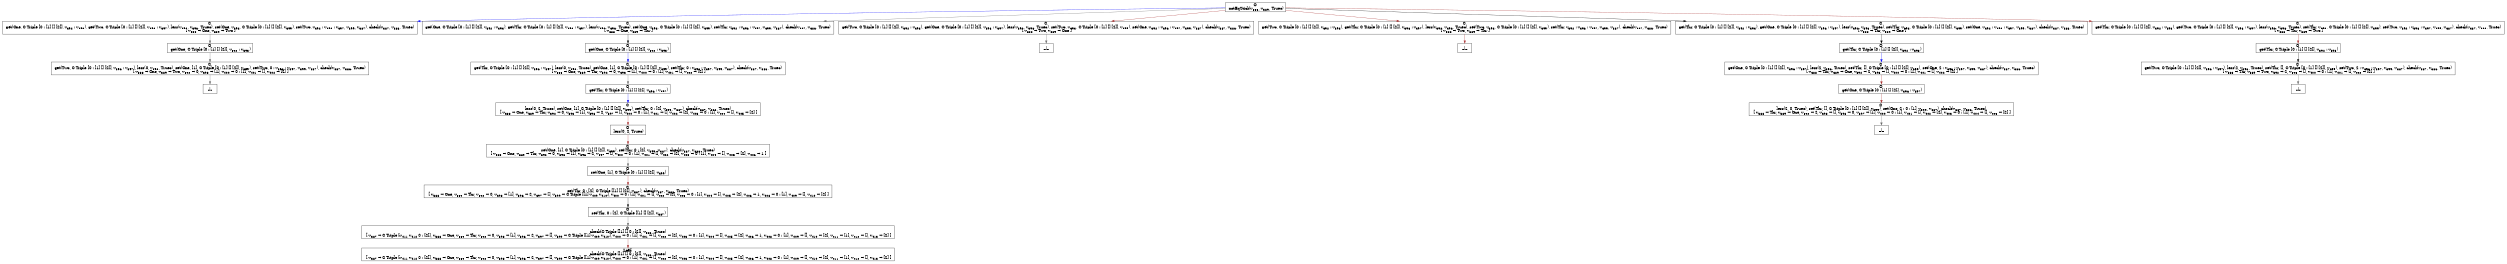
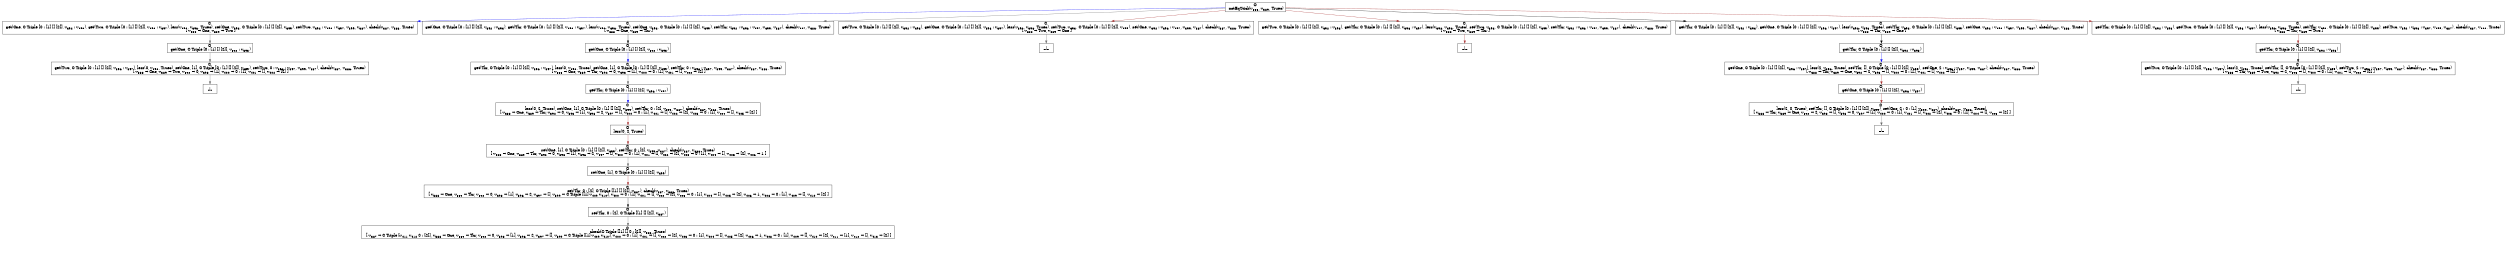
node "Leaf": removed
